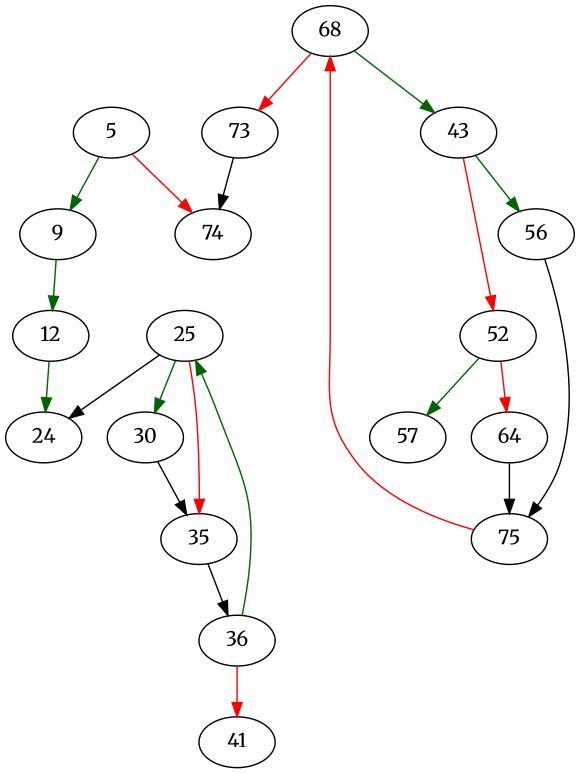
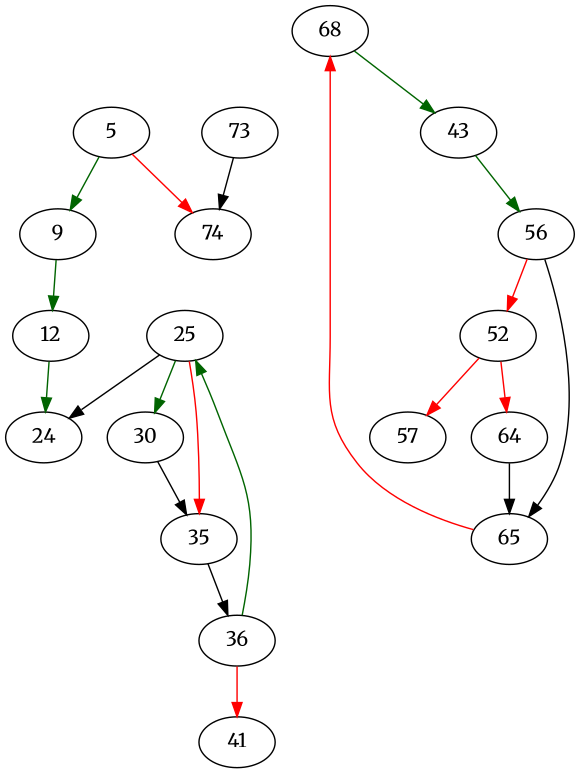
edge "68" -> "73": removed
edge "43" -> "52": now "56" -> "52"
edge "52" -> "57": color darkgreen -> red
node "75": label "75" -> "65"
